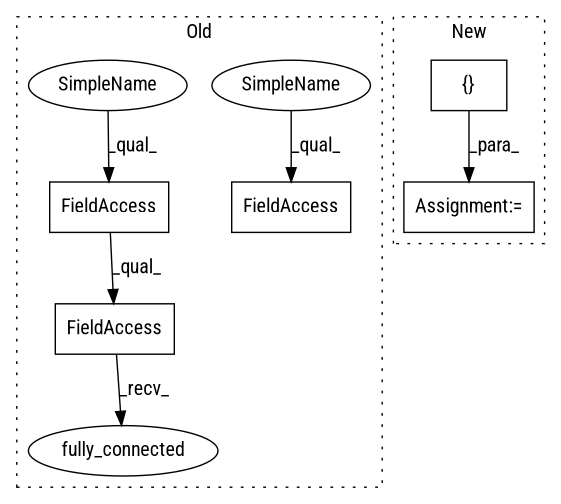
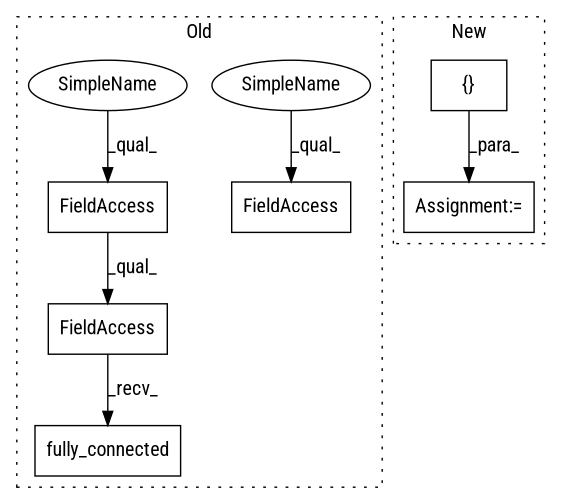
node "fully_connected": shape ellipse -> box
